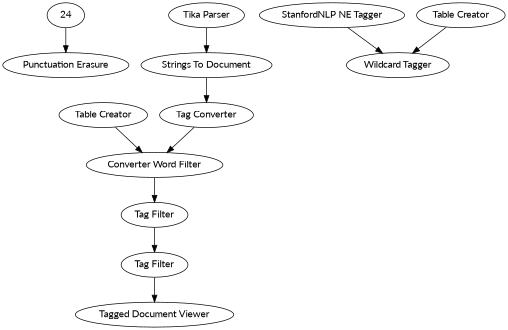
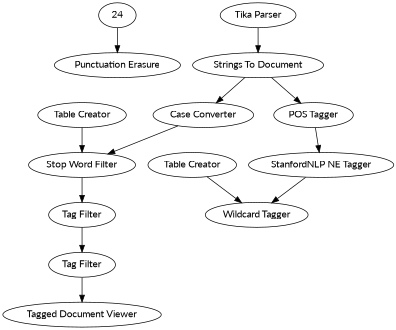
node "Tag Converter": label "Tag Converter" -> "Case Converter"
node "POS Tagger": added
node "Converter Word Filter": label "Converter Word Filter" -> "Stop Word Filter"
